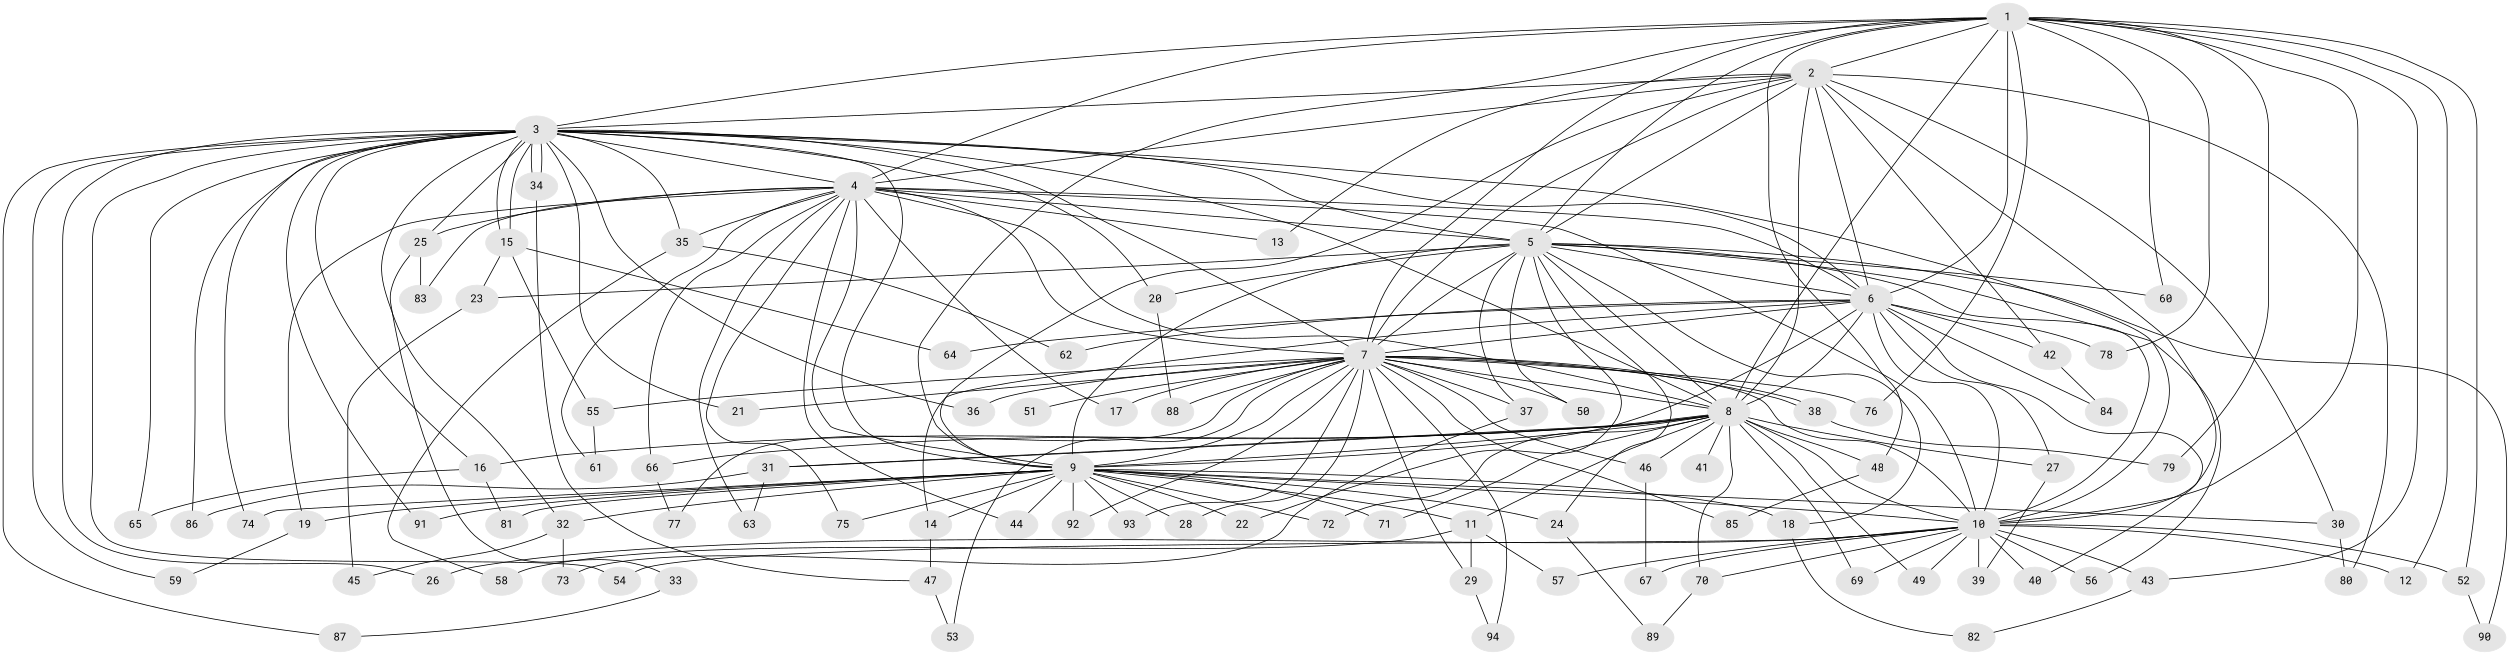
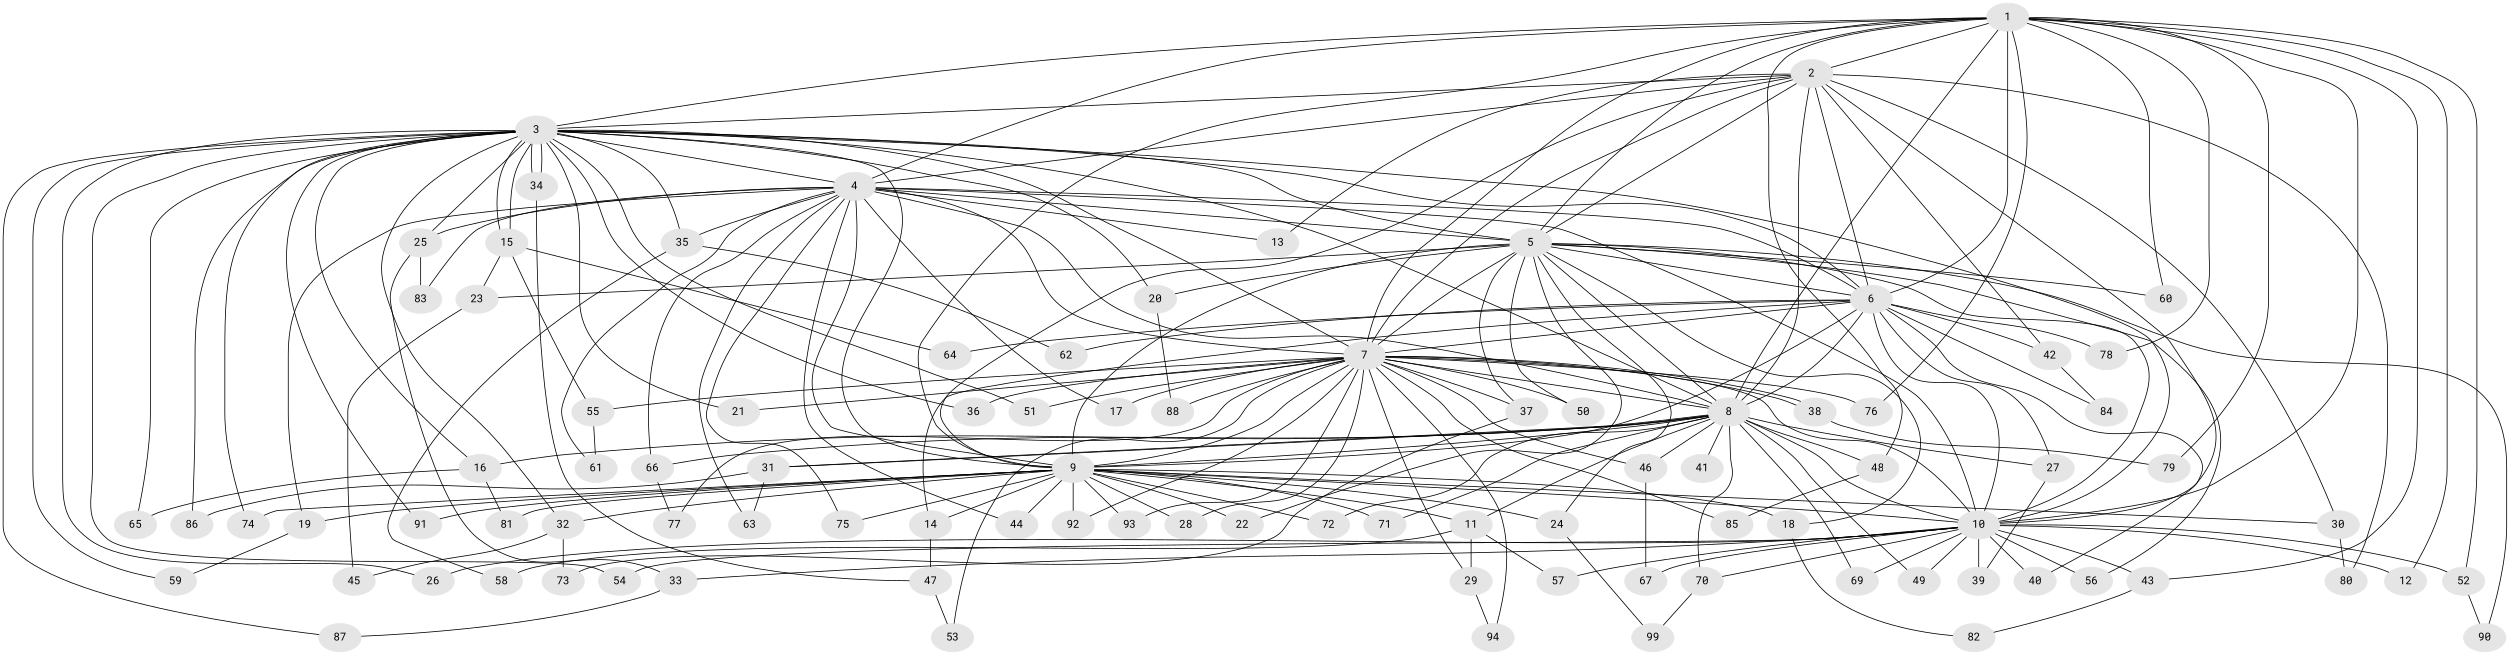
edge "3" -- "51": added
edge "10" -- "33": added
node "89": label "89" -> "99"
